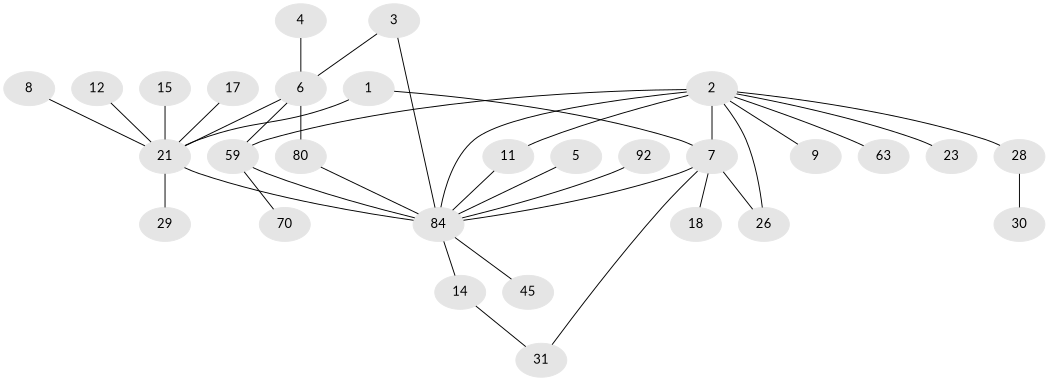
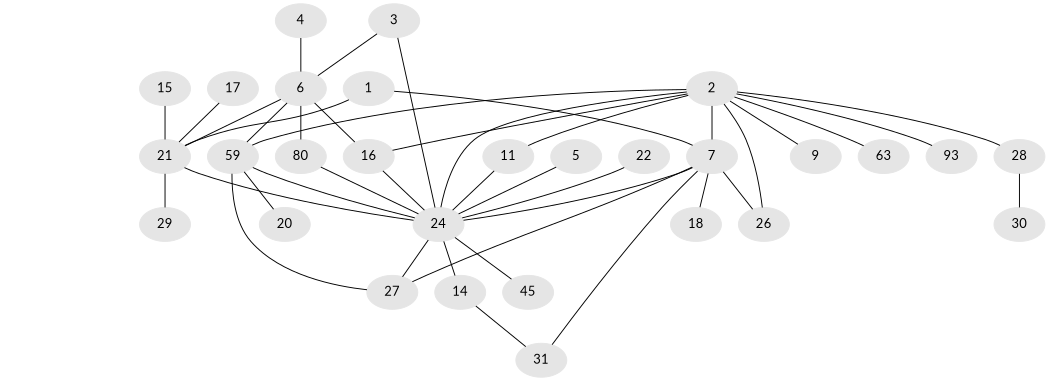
node "8": removed
node "12": removed
node "16": added
node "92": label "92" -> "22"
node "23": label "23" -> "93"
node "70": label "70" -> "20"
node "84": label "84" -> "24"
node "27": added
